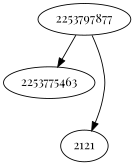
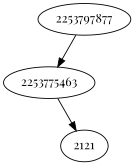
edge "2253797877" -> "2121": now "2253775463" -> "2121"
